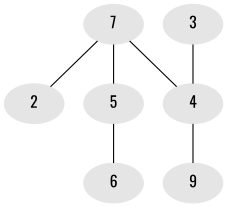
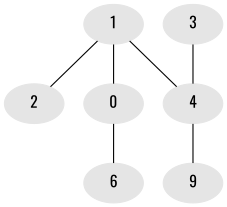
node "7": label "7" -> "1"
node "5": label "5" -> "0"
